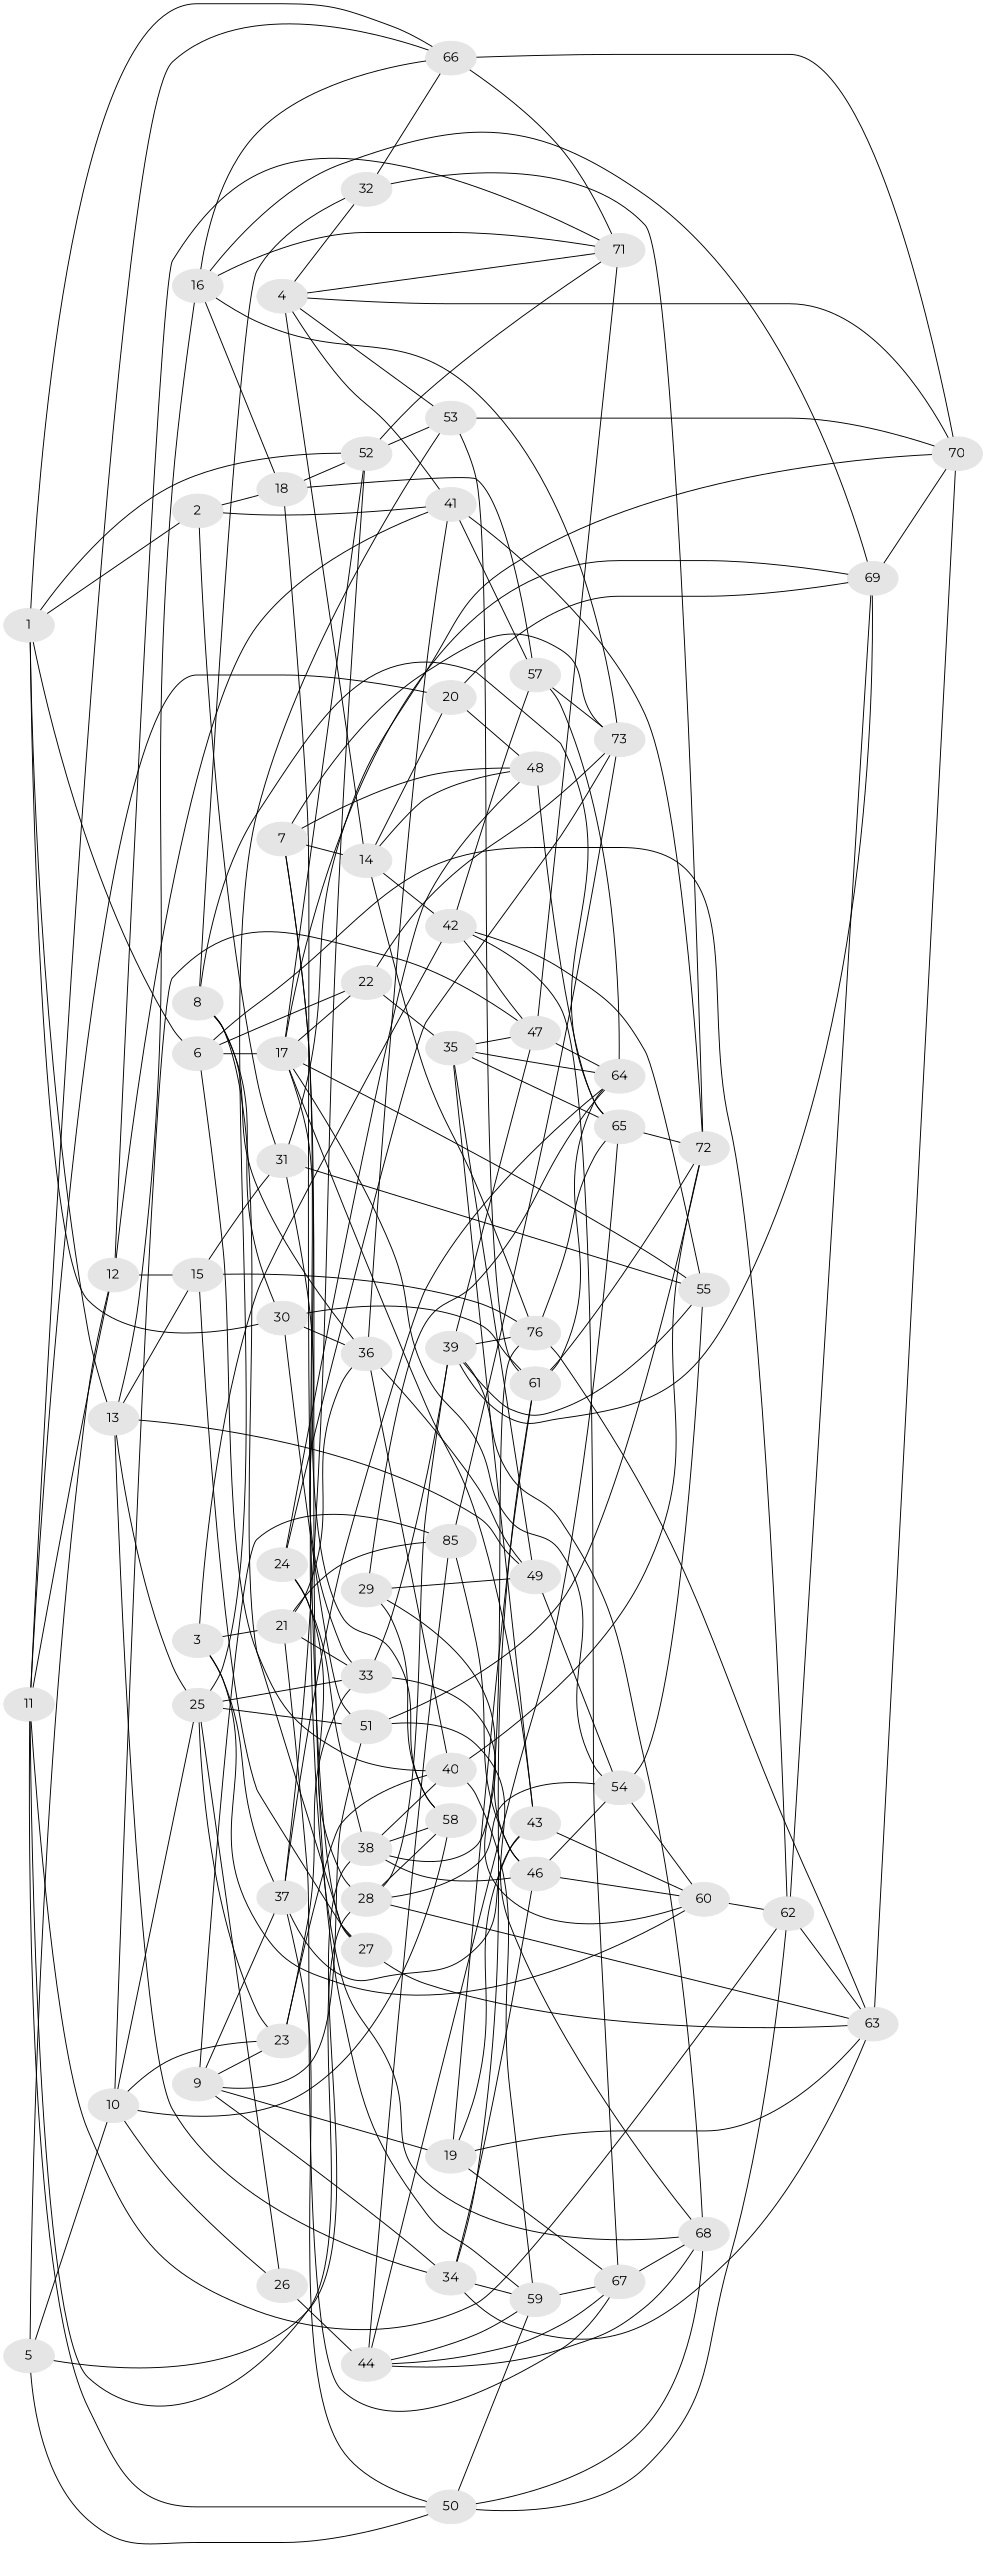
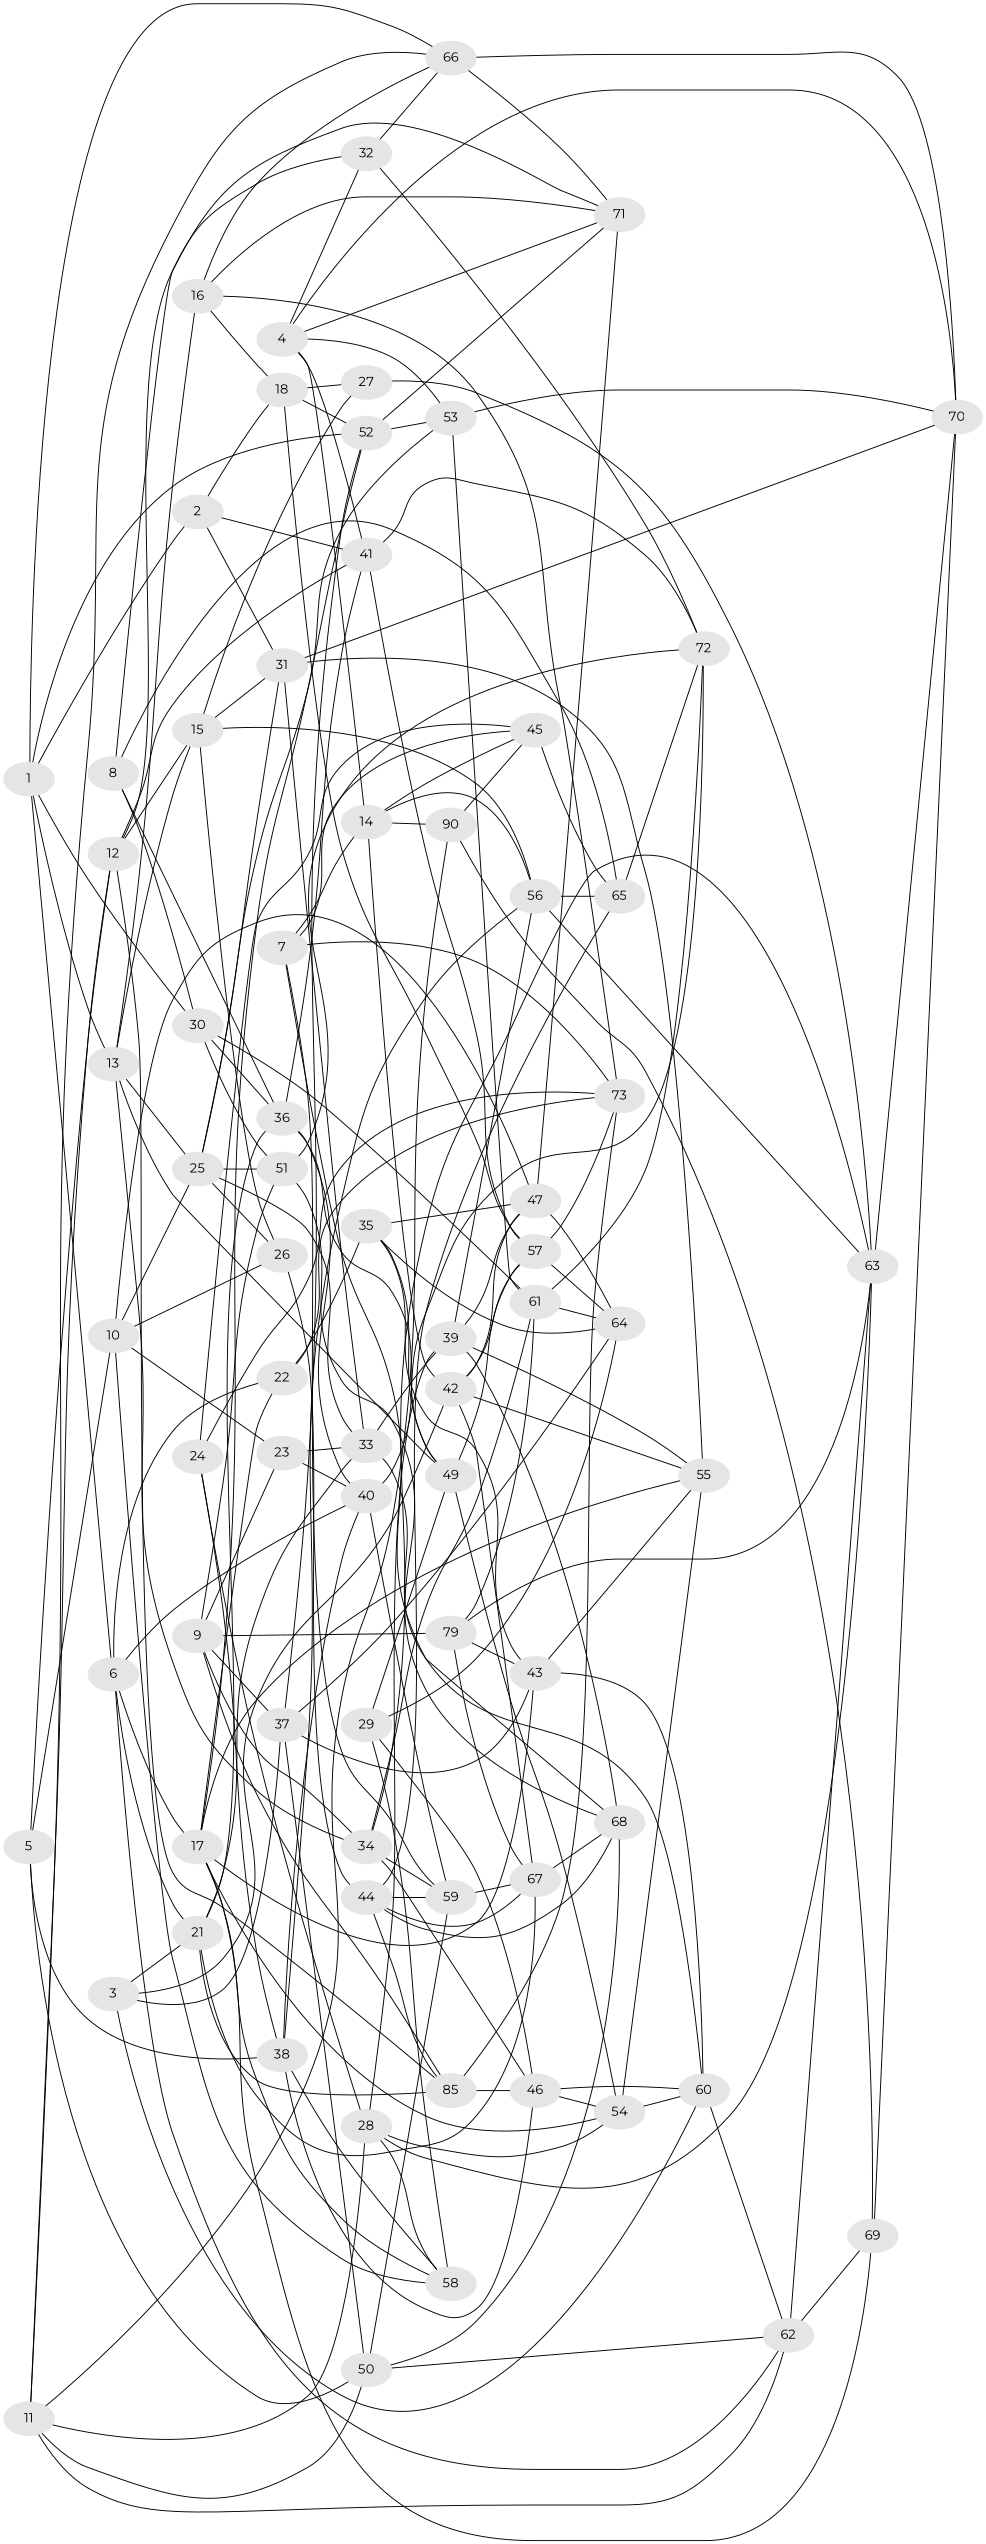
edge "16" -- "69": removed
node "20": label "20" -> "90"
node "48": label "48" -> "45"
edge "15" -- "26": added
edge "35" -- "65": removed
edge "69" -- "39": removed
node "76": label "76" -> "56"
edge "57" -- "49": added
edge "8" -- "27": removed
edge "55" -- "43": added
edge "12" -- "85": added
edge "6" -- "21": added
edge "25" -- "23": now "25" -- "31"
node "19": label "19" -> "79"
